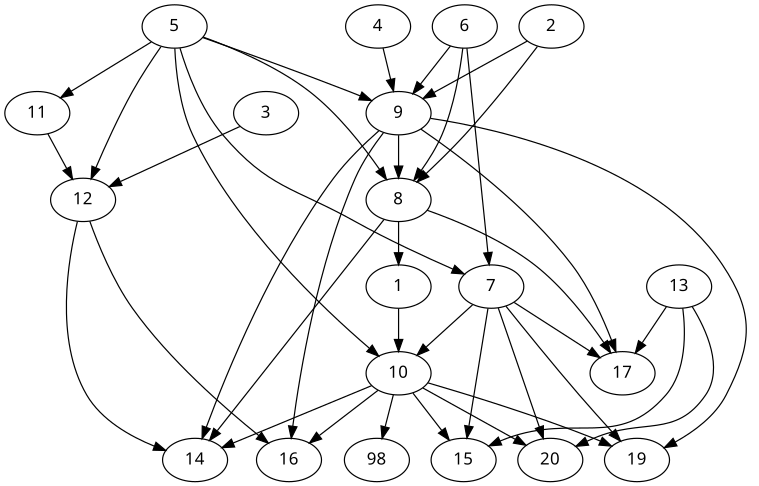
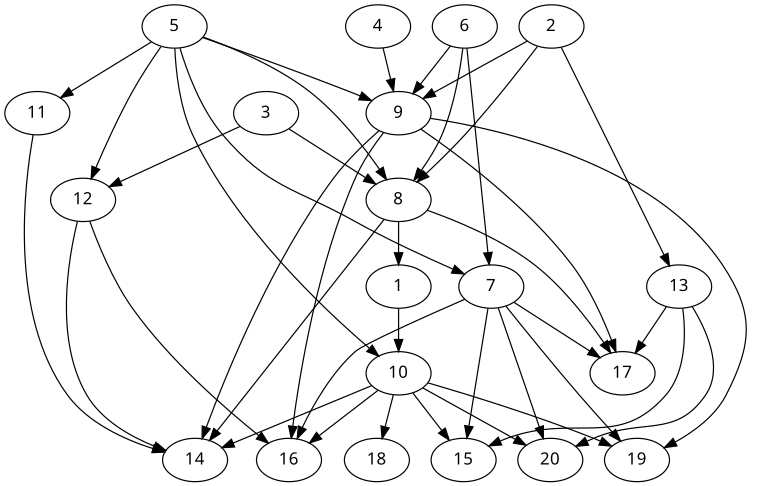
edge "11" -> "12": now "11" -> "14"
edge "9" -> "8": now "3" -> "8"
edge "2" -> "13": added
edge "7" -> "10": now "7" -> "16"
node "98": label "98" -> "18"
